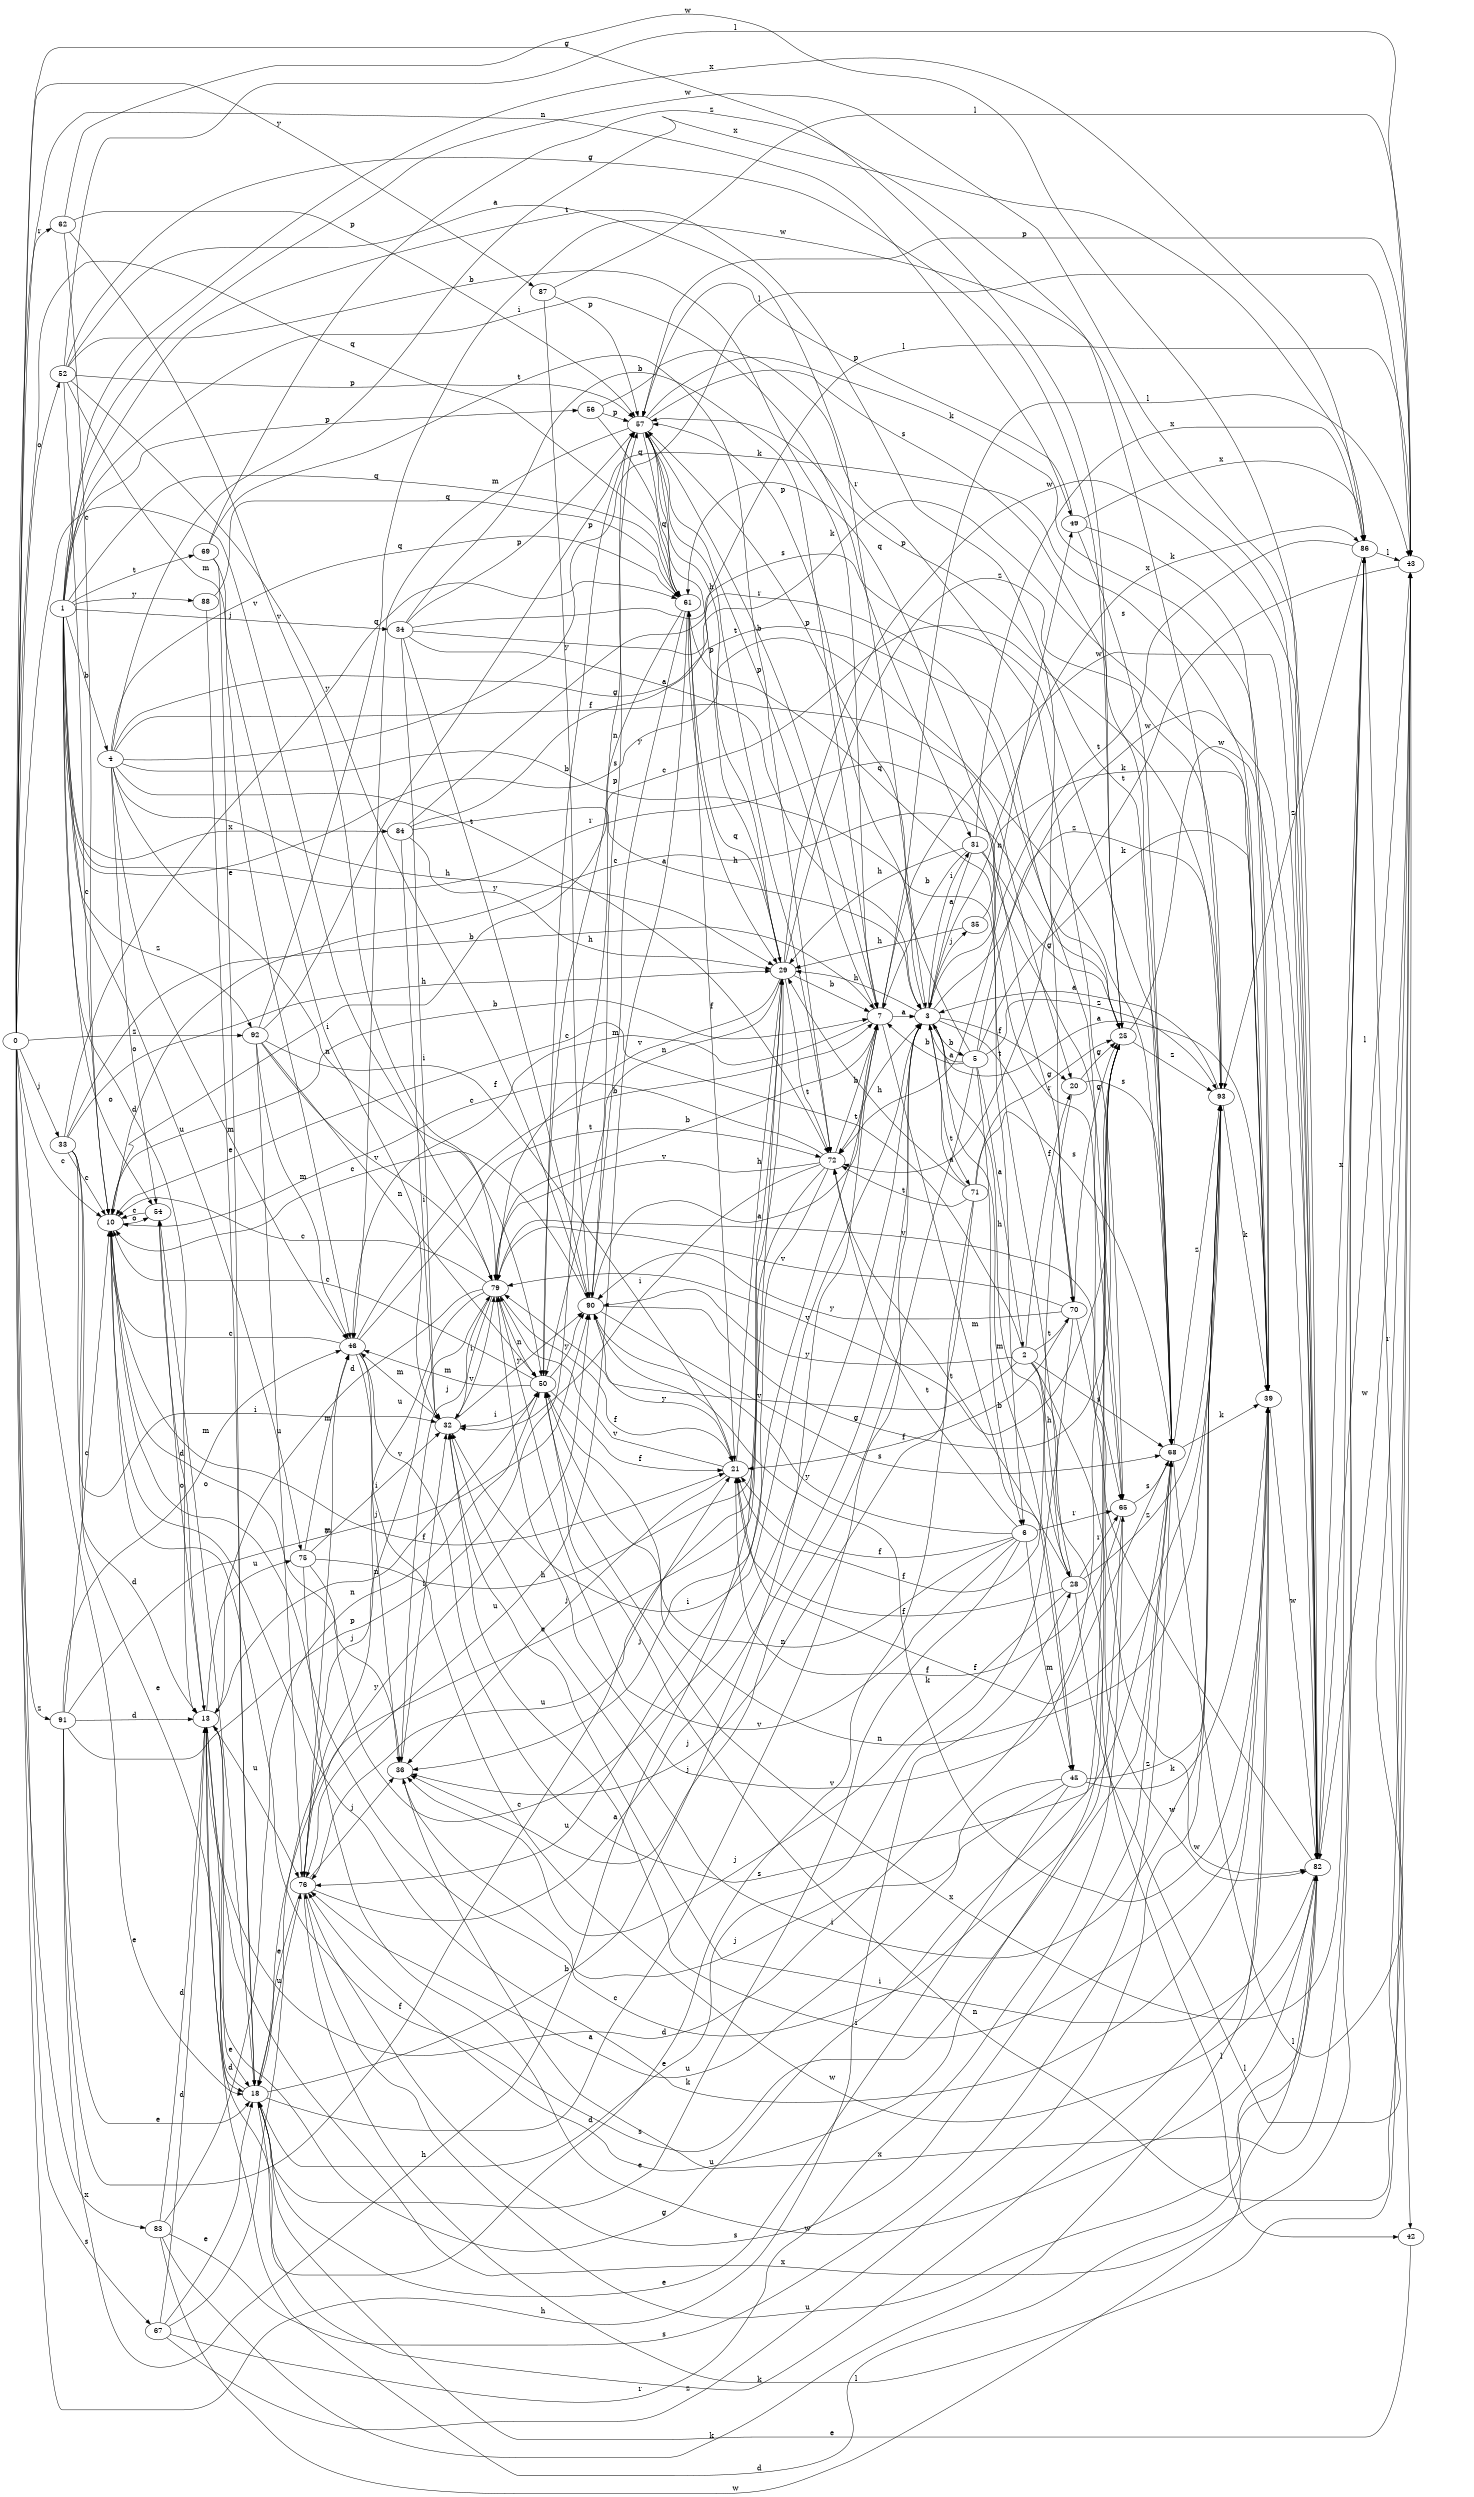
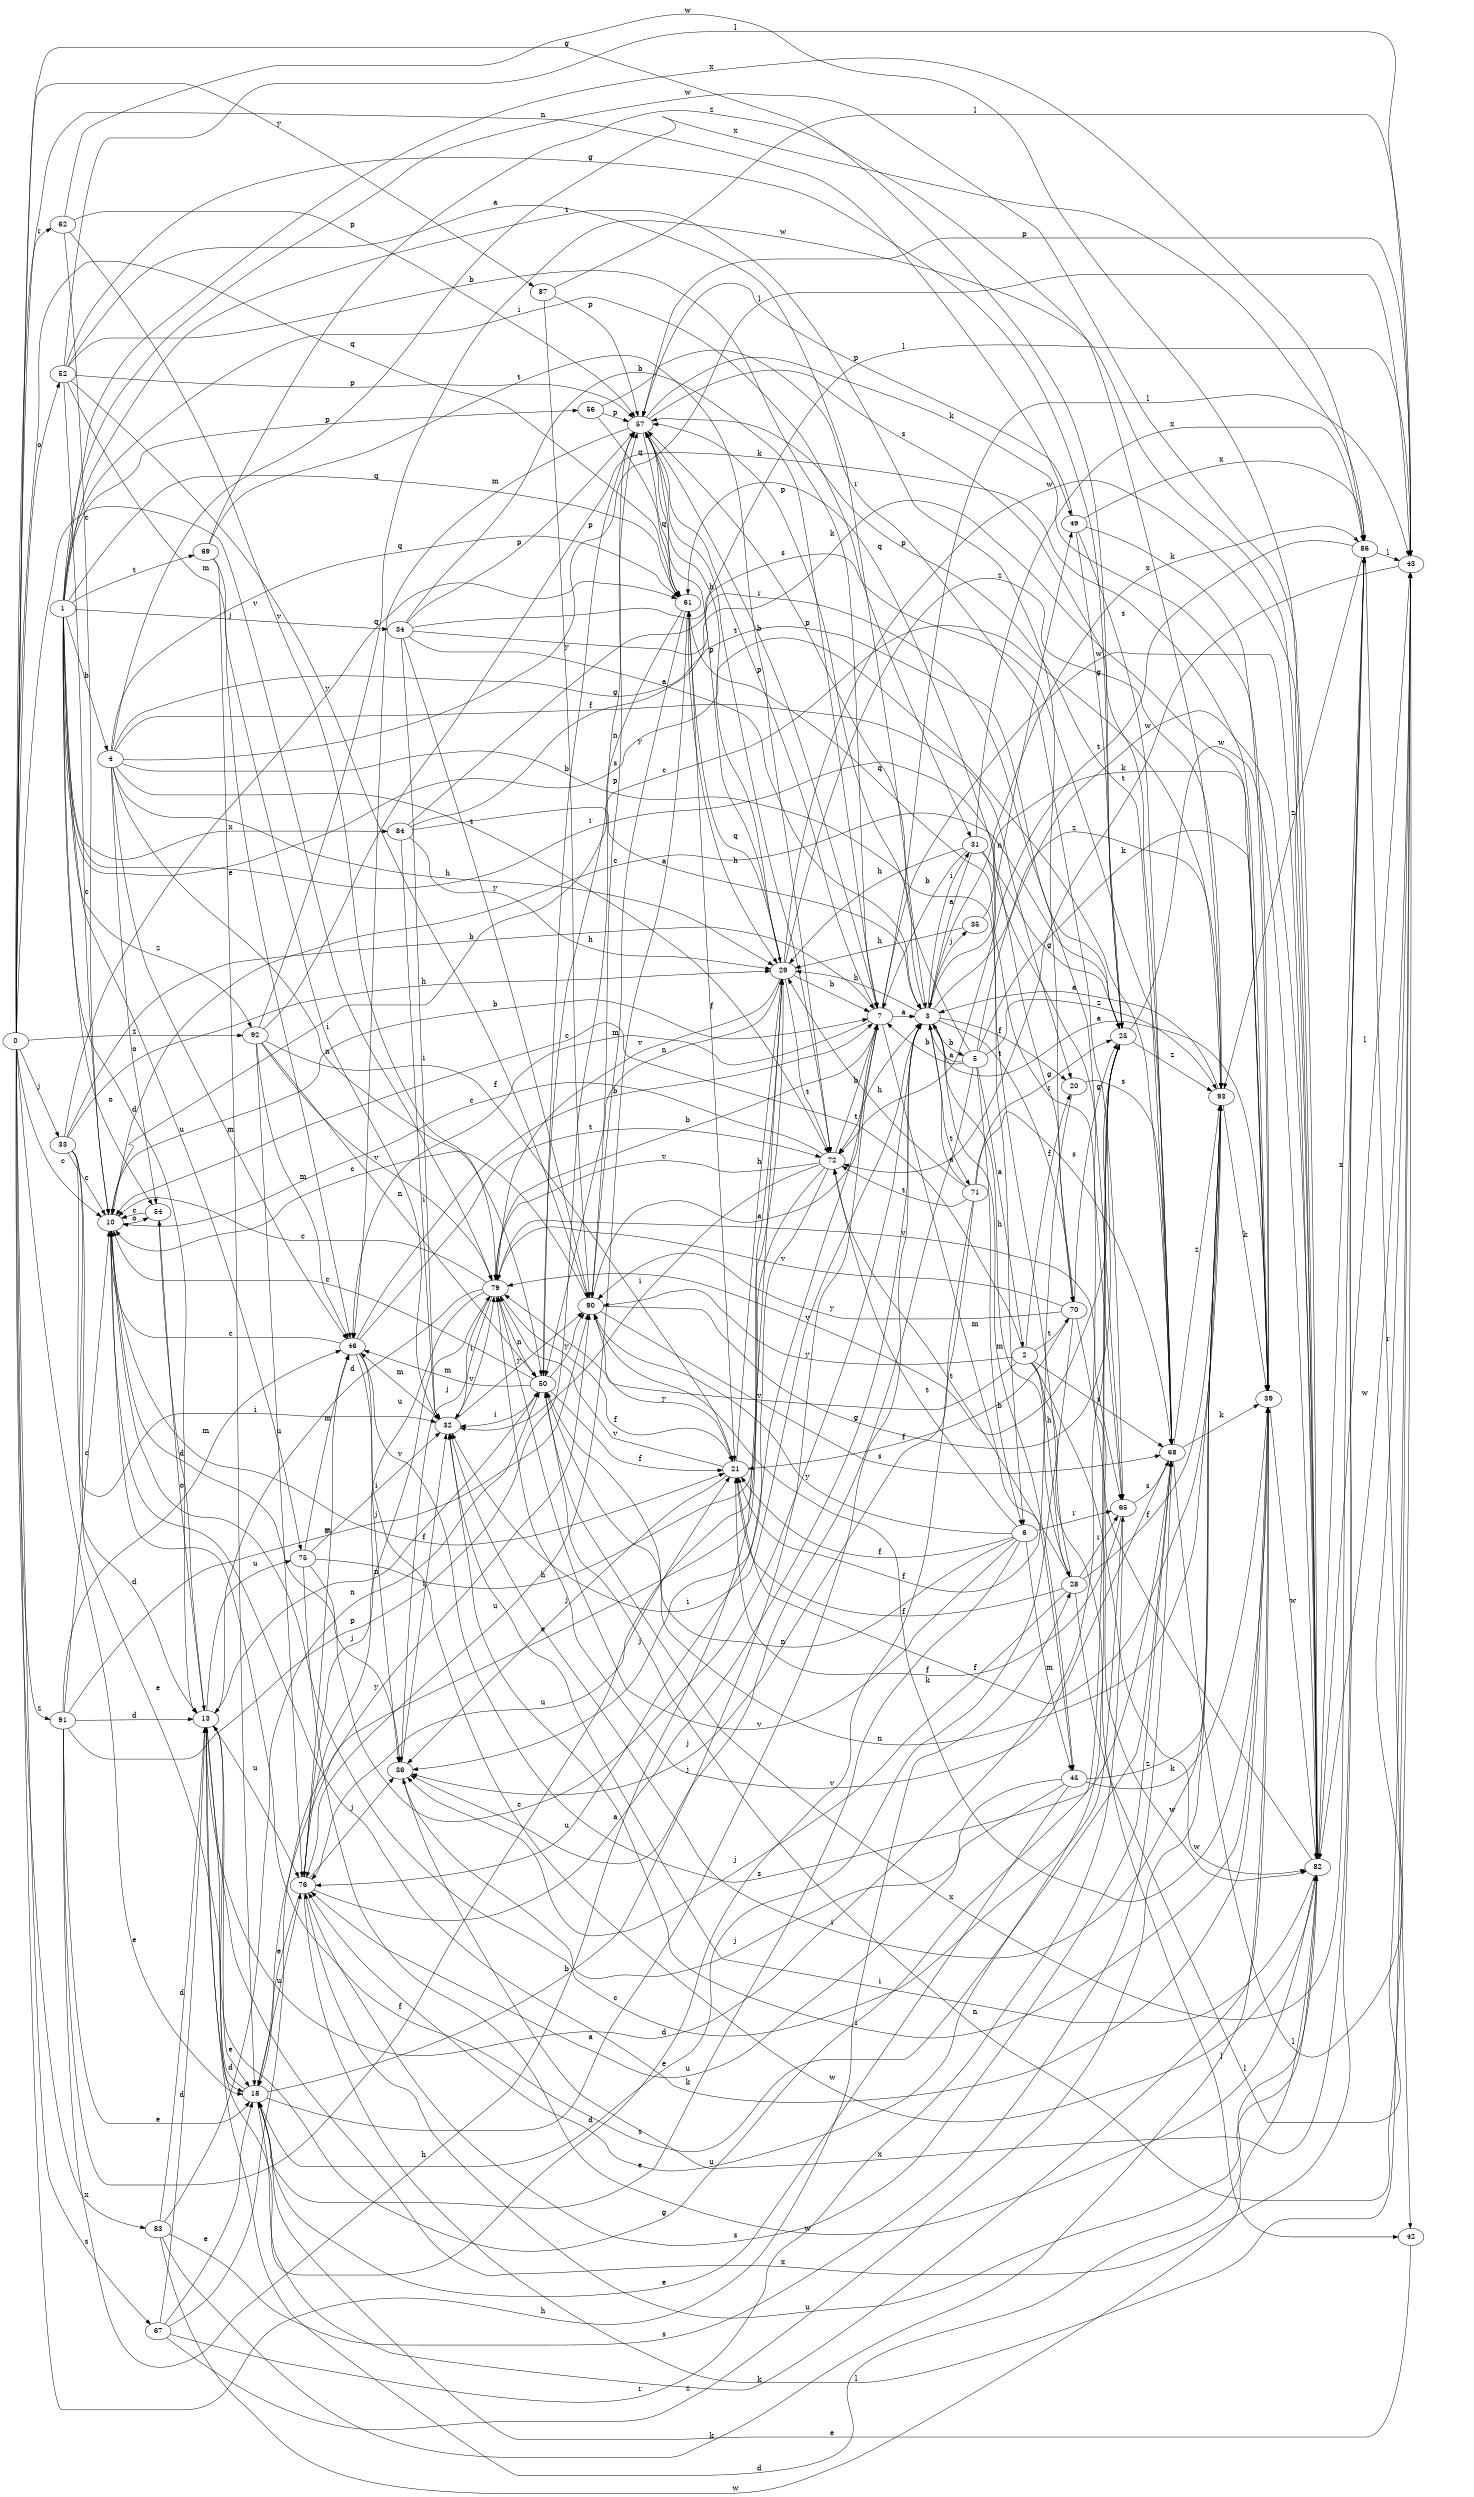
node "88": removed
edge "20" -> "25": now "49" -> "25"
edge "28" -> "93": label "z" -> "f"
edge "18" -> "54": removed, label "o"
